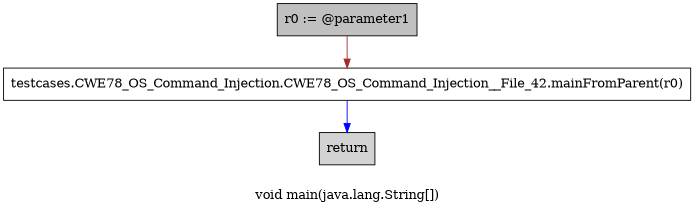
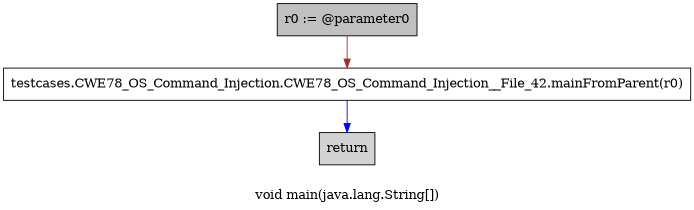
node "r0 := @parameter1": label "r0 := @parameter1" -> "r0 := @parameter0"
